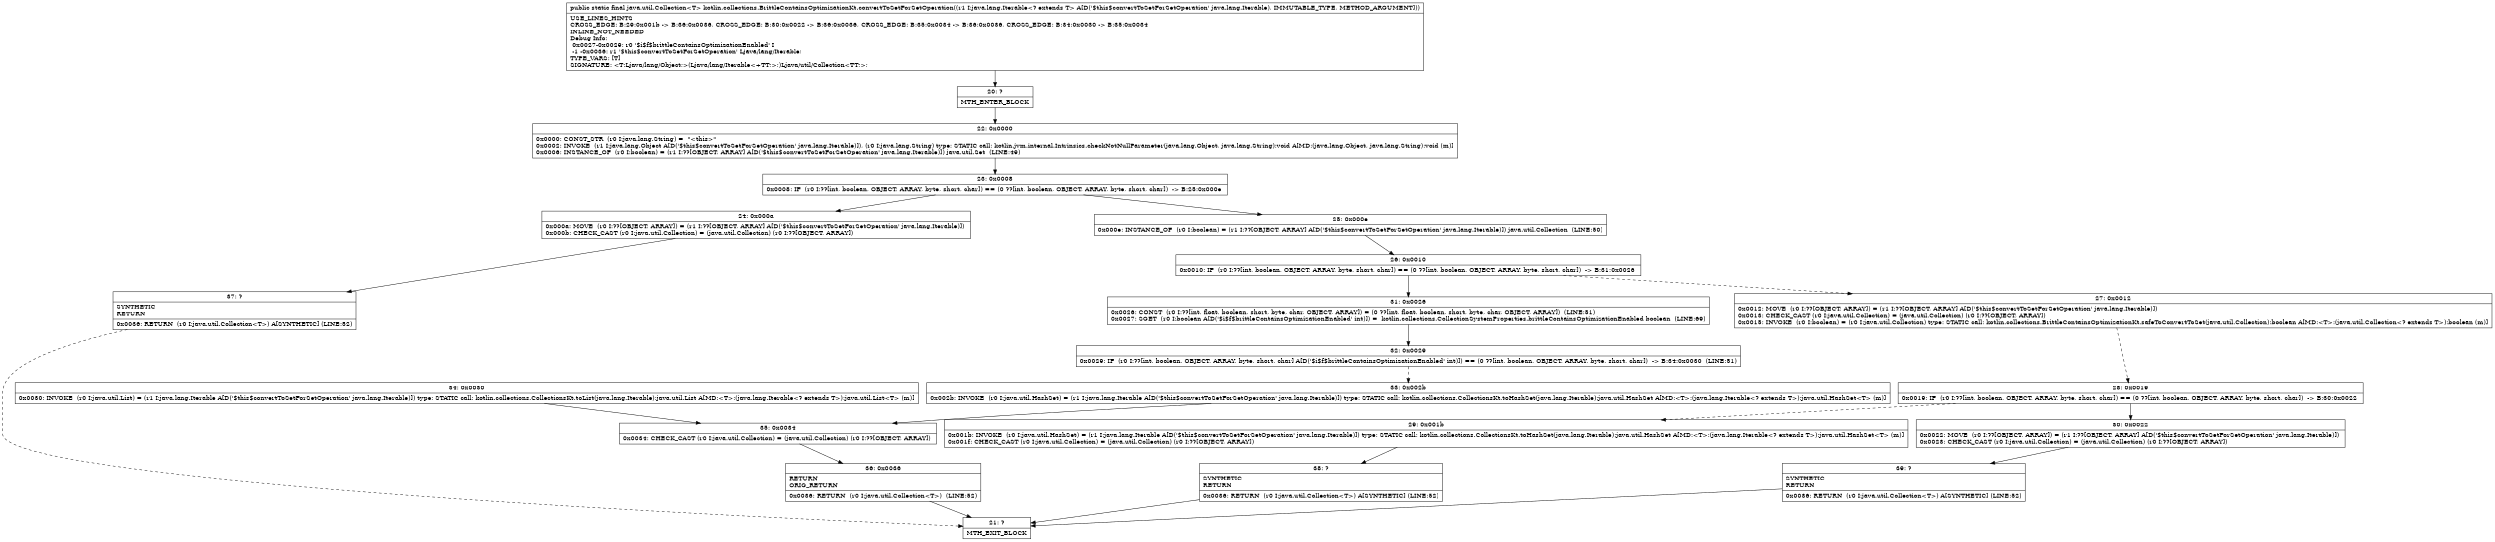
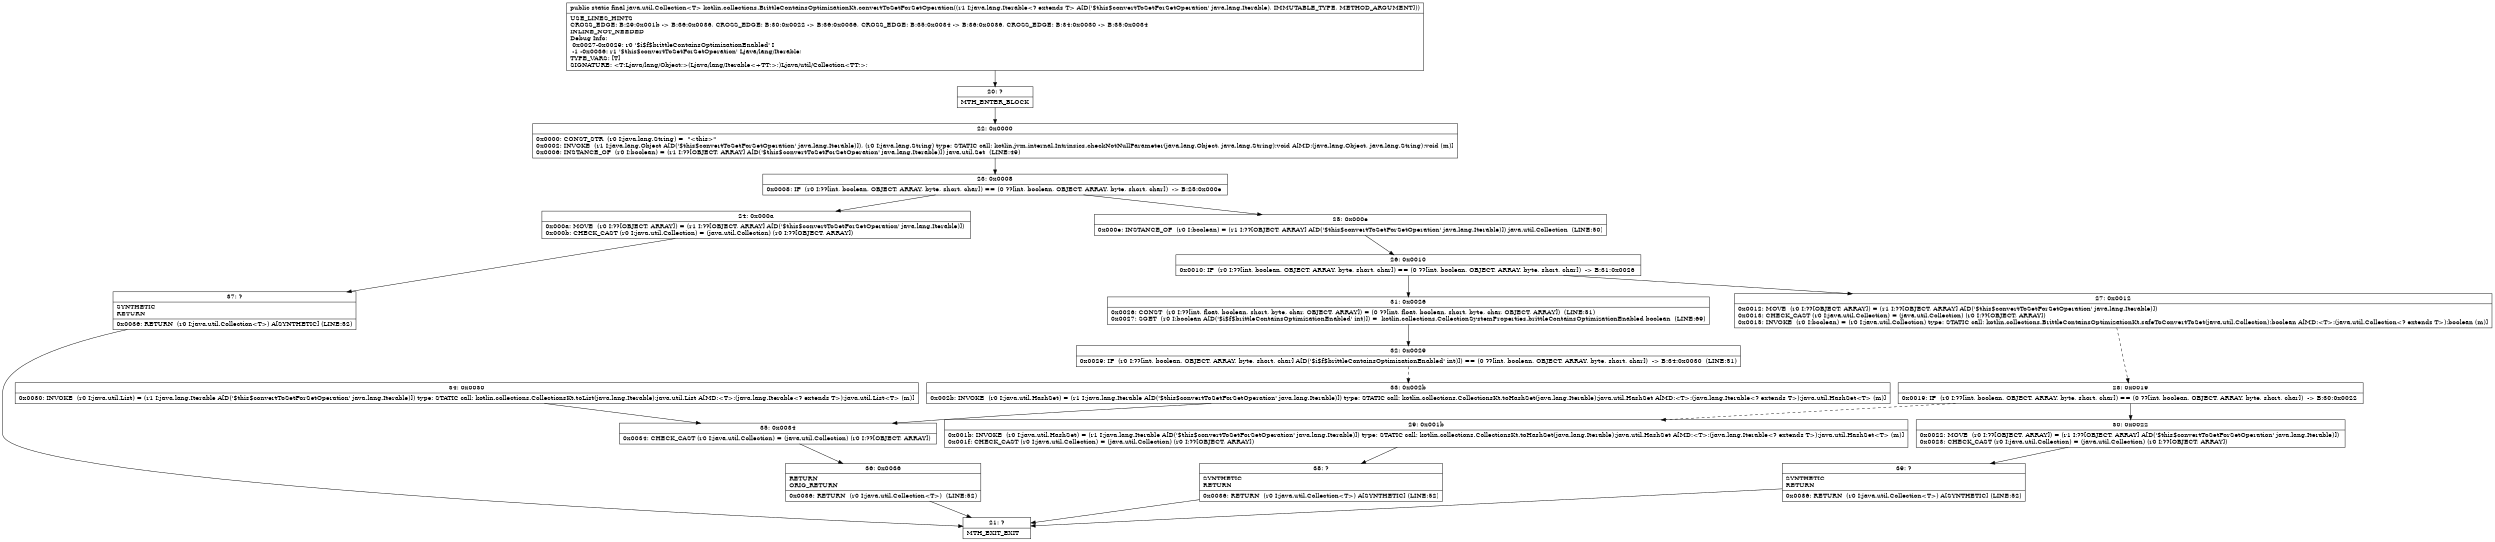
edge "26: 0x0010" -> "27: 0x0012": style dashed -> solid
edge "37: ?" -> "21: ?": style dashed -> solid
node "21: ?": text "MTH_EXIT_BLOCK" -> "MTH_EXIT_EXIT"
